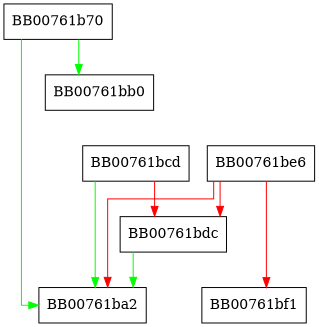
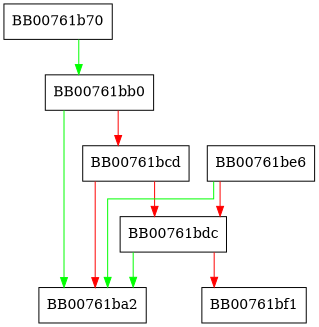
edge "BB00761bb0" -> "BB00761bcd": added
edge "BB00761b70" -> "BB00761ba2": now "BB00761bb0" -> "BB00761ba2"
edge "BB00761be6" -> "BB00761ba2": color red -> green
edge "BB00761bcd" -> "BB00761ba2": color green -> red
edge "BB00761be6" -> "BB00761bf1": now "BB00761bdc" -> "BB00761bf1"
